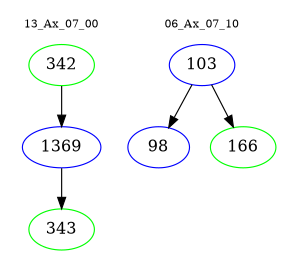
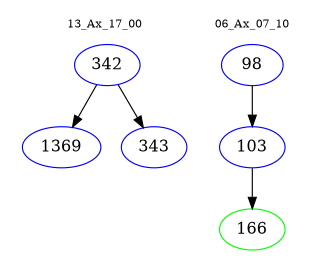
cluster "13_Ax_07_00": label "13_Ax_07_00" -> "13_Ax_17_00"
node "342": color green -> blue
edge "103" -> "98": reversed
edge "1369" -> "343": now "342" -> "343"
node "343": color green -> blue
